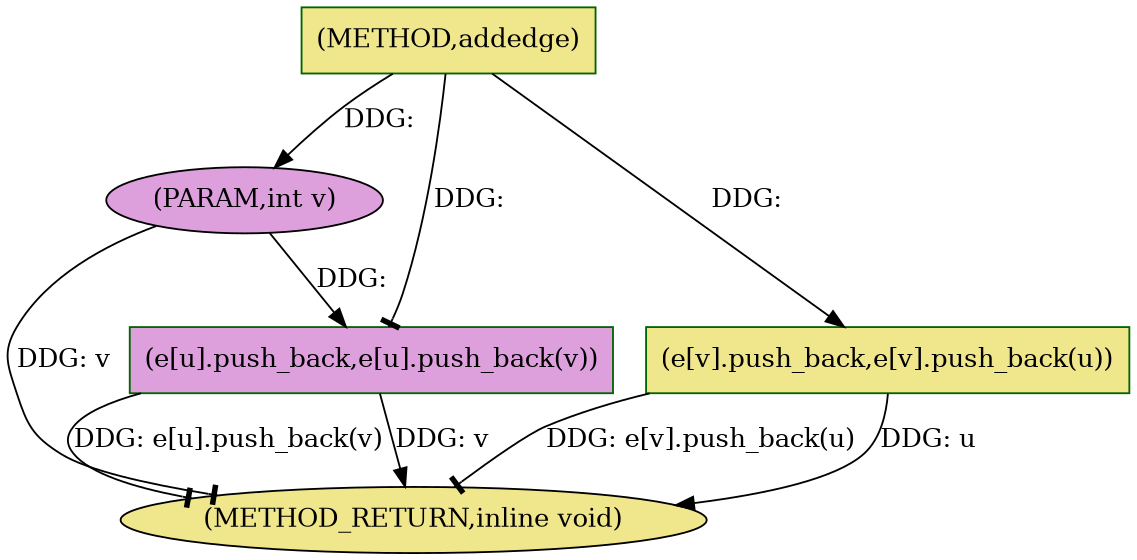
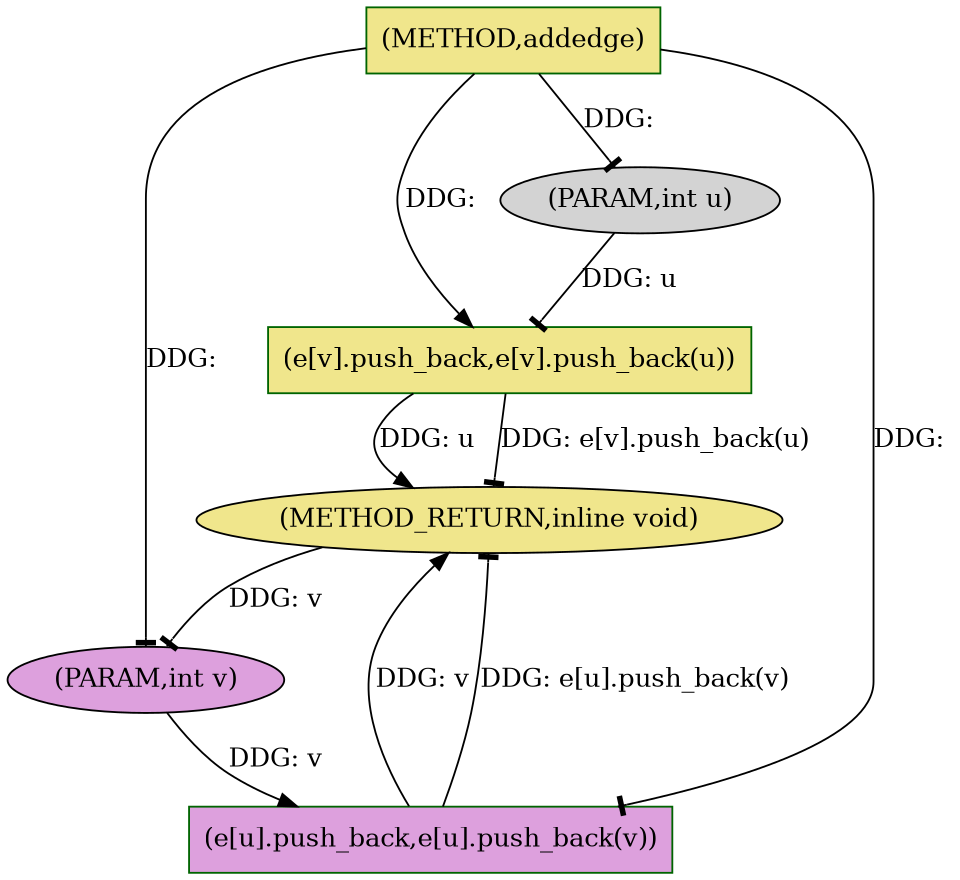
edge "(METHOD,addedge)" -> "(PARAM,int v)": arrowhead normal -> tee
node "(PARAM,int u)": added
edge "(PARAM,int v)" -> "(e[u].push_back,e[u].push_back(v))": label "DDG: " -> "DDG: v"
edge "(PARAM,int v)" -> "(METHOD_RETURN,inline void)": reversed
